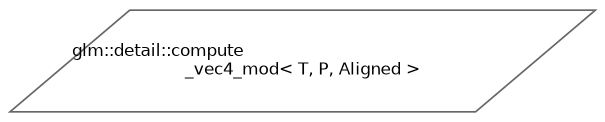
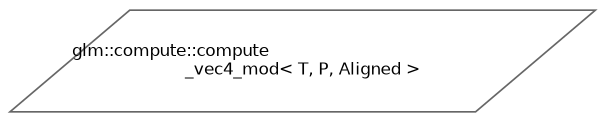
node "glm::detail::compute _vec4_mod< T, P, Aligned >": label "glm::detail::compute _vec4_mod< T, P, Aligned >" -> "glm::compute::compute _vec4_mod< T, P, Aligned >"
